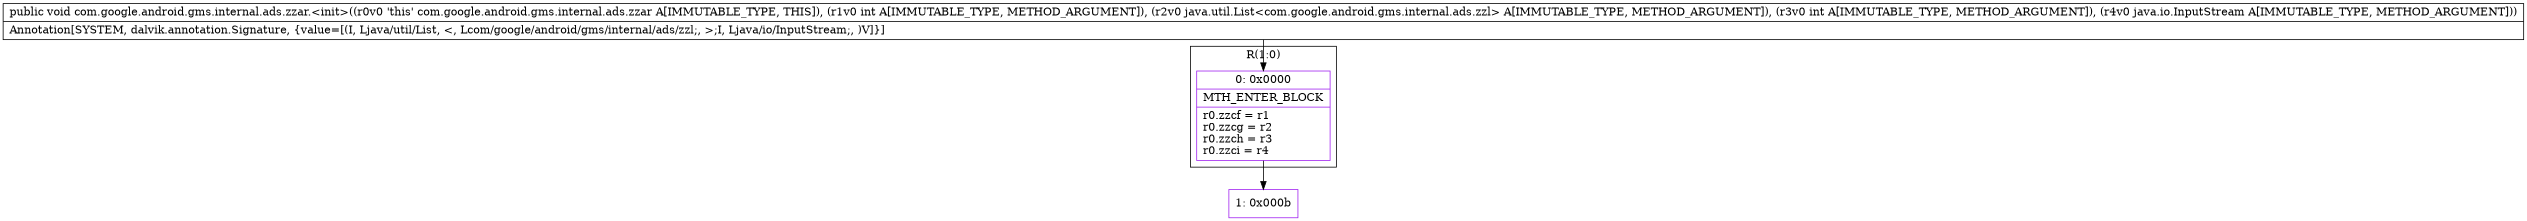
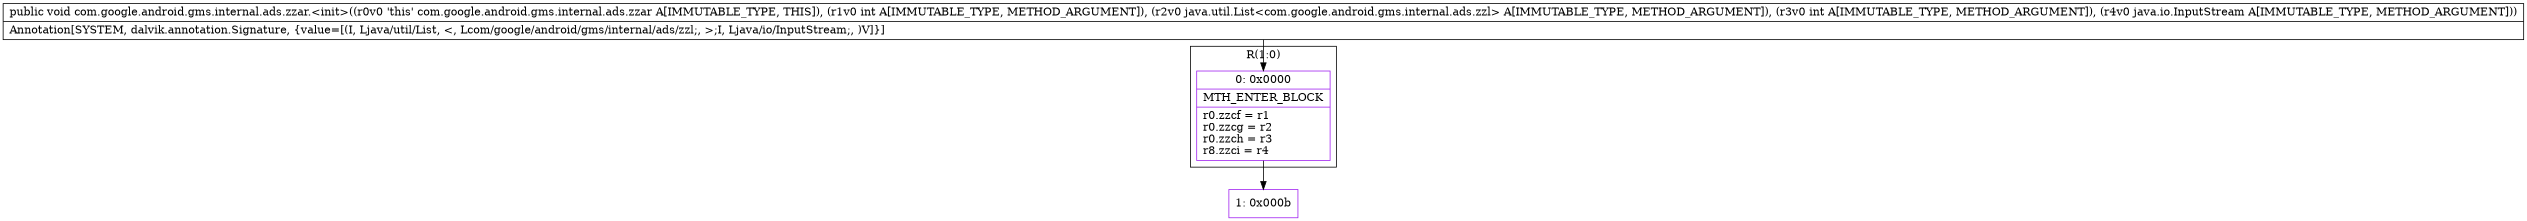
node "0: 0x0000": text "r0.zzci = r4" -> "r8.zzci = r4"
